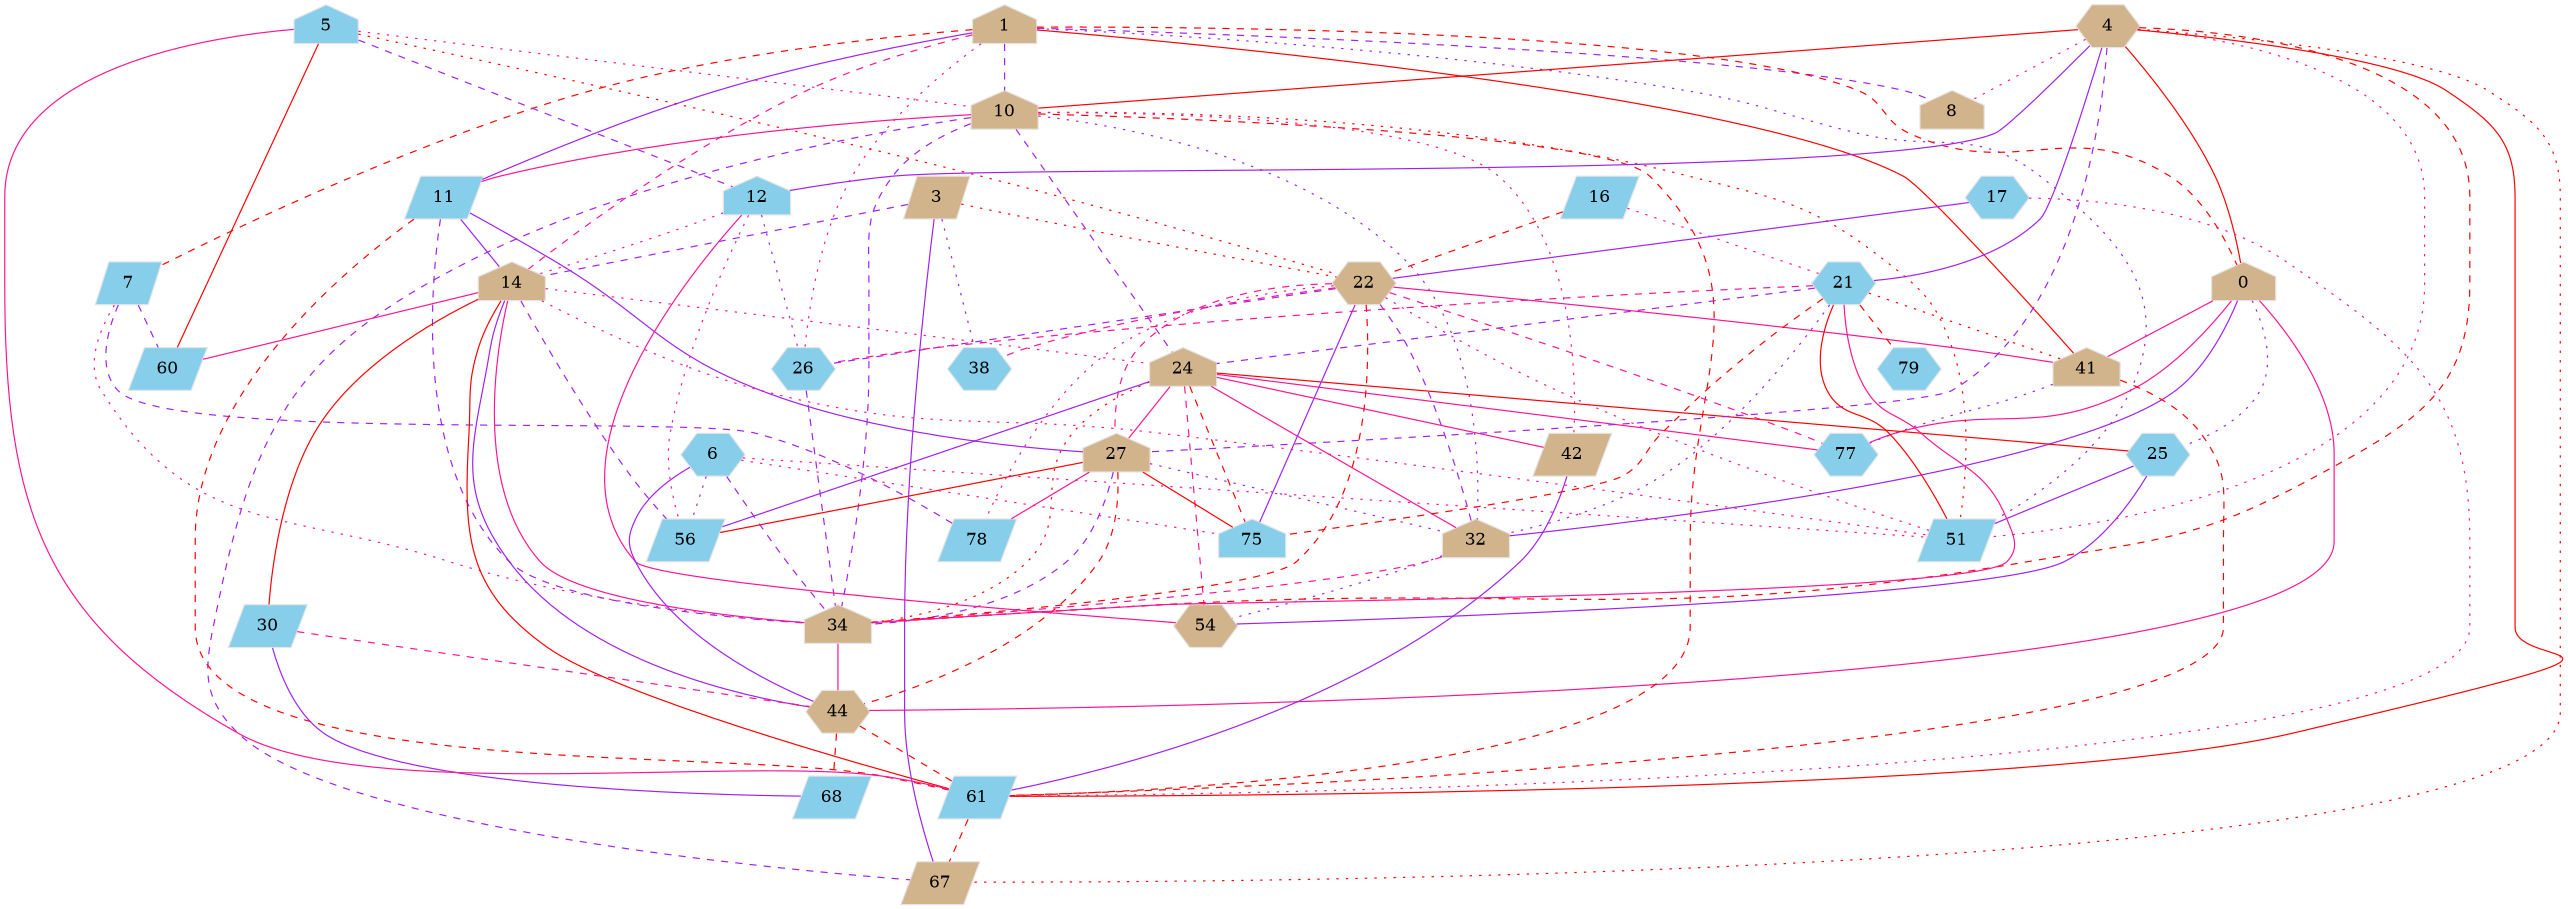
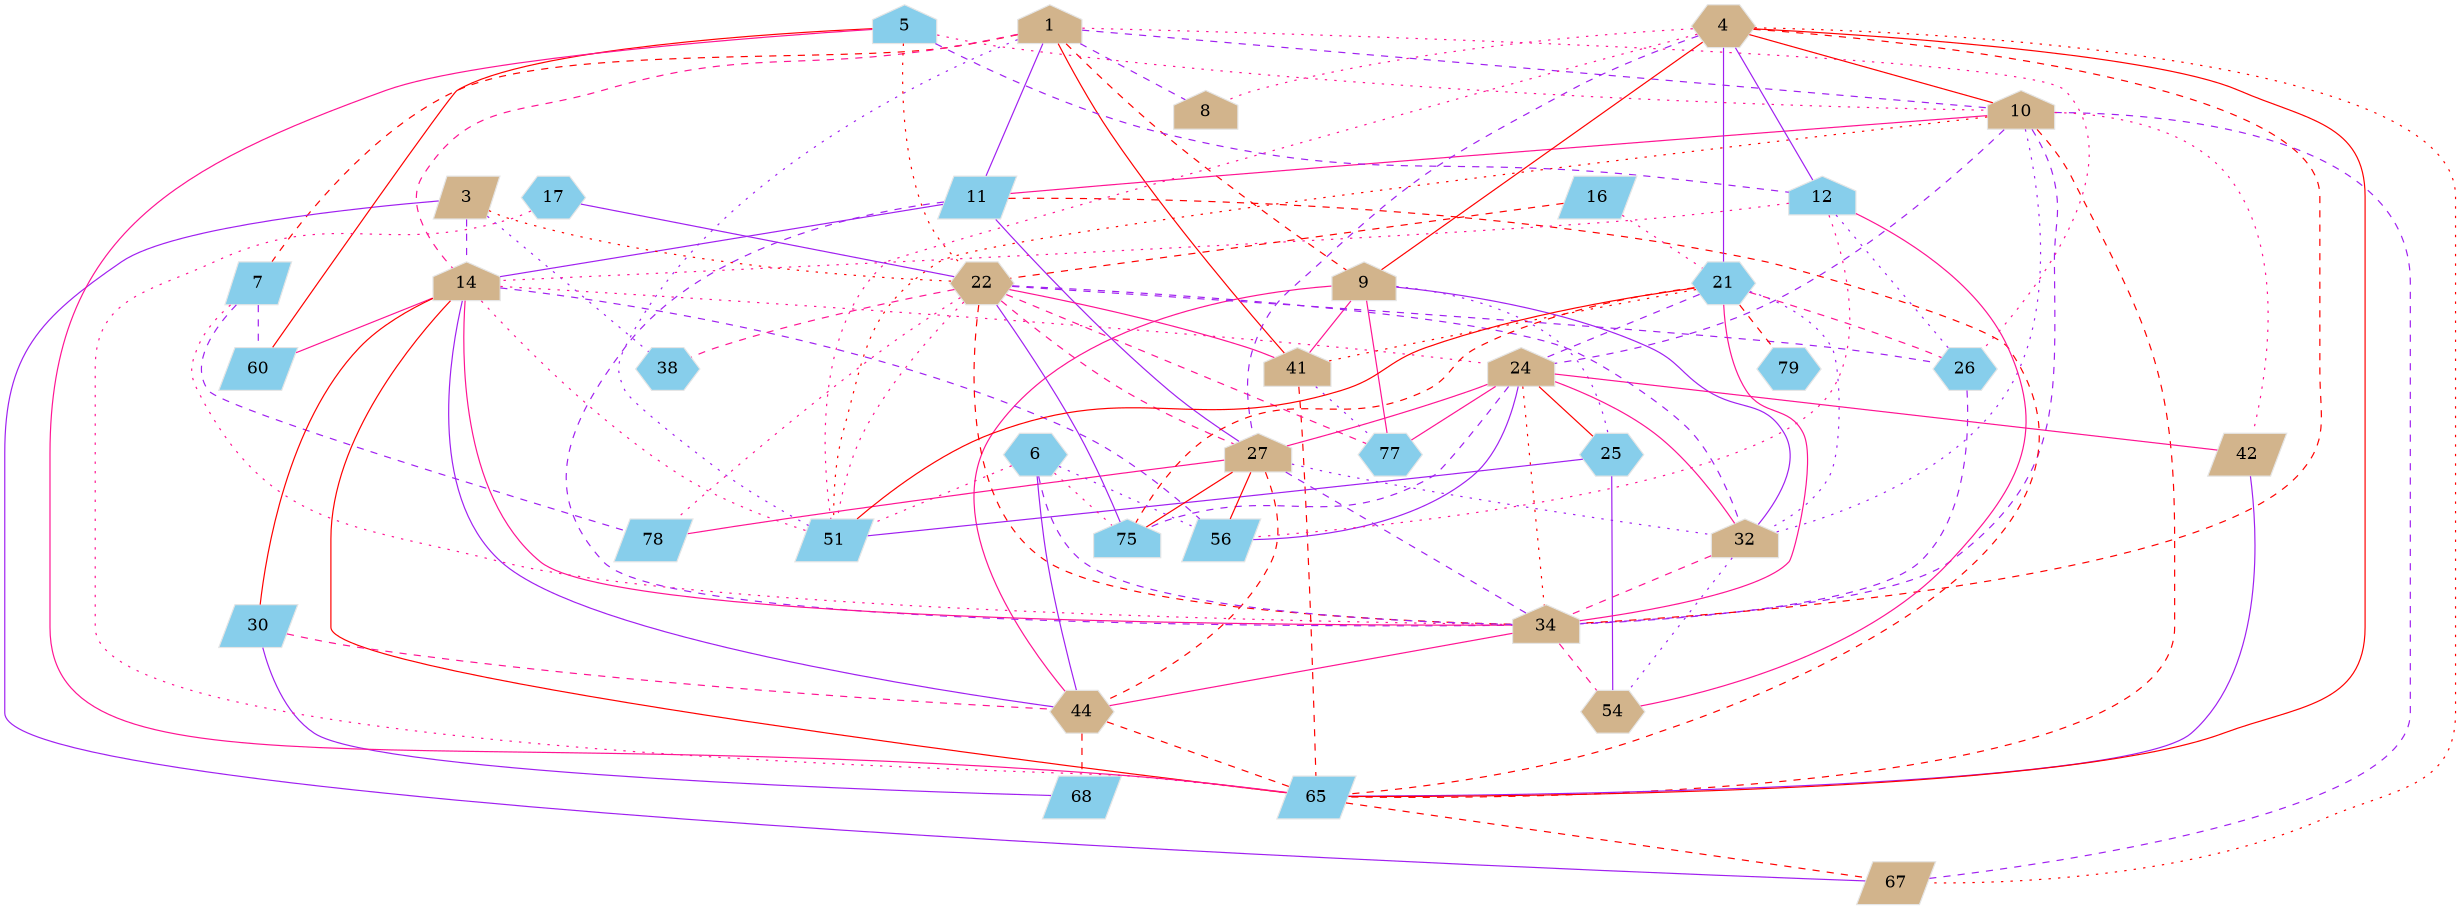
node "0": label "0" -> "9"
edge "24" -- "75": color red -> purple
edge "24" -- "54": now "34" -- "54"
node "61": label "61" -> "65"
